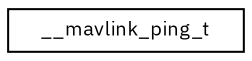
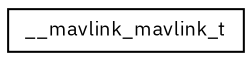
node "__mavlink_ping_t": label "__mavlink_ping_t" -> "__mavlink_mavlink_t"
